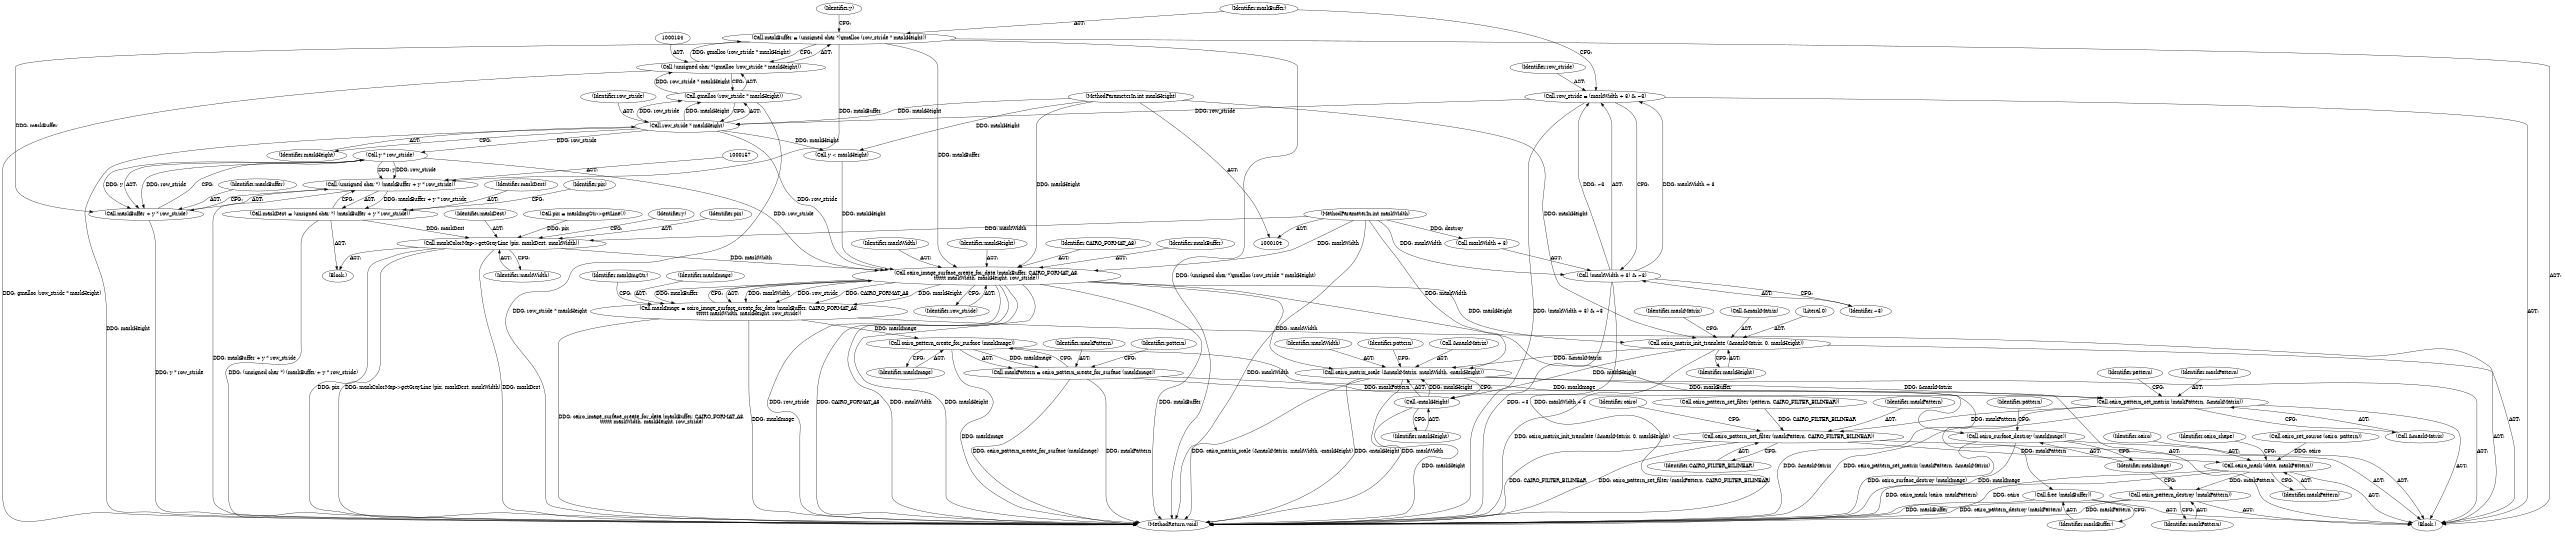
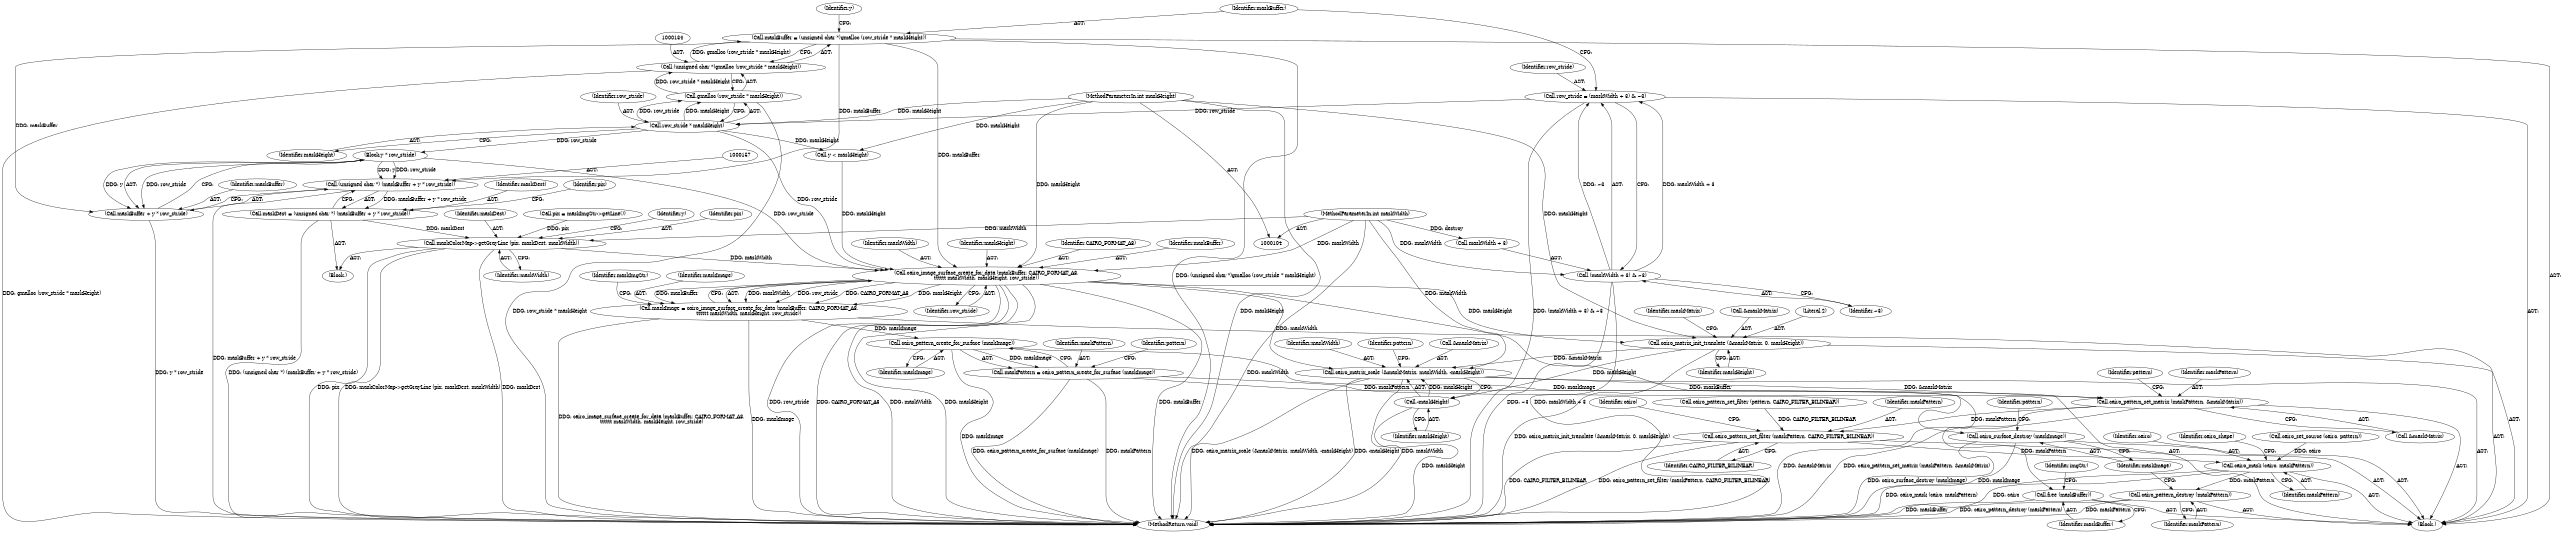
node "(Call,y * row_stride)": label "(Call,y * row_stride)" -> "(Block,y * row_stride)"
node "(Literal,0)": label "(Literal,0)" -> "(Literal,2)"
node "(Identifier,imgStr)": added
node "(Call,cairo_mask (data, maskPattern))": label "(Call,cairo_mask (data, maskPattern))" -> "(Call,cairo_mask (cairo, maskPattern))"
edge "(Call,row_stride * maskHeight)" -> "(MethodReturn,void)": now "(MethodParameterIn,int maskHeight)" -> "(MethodReturn,void)"
